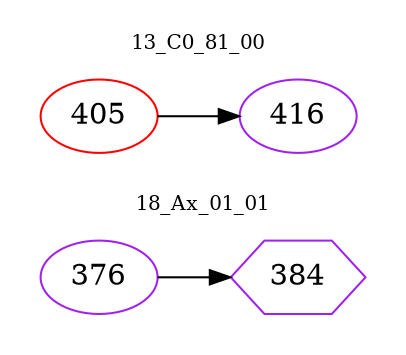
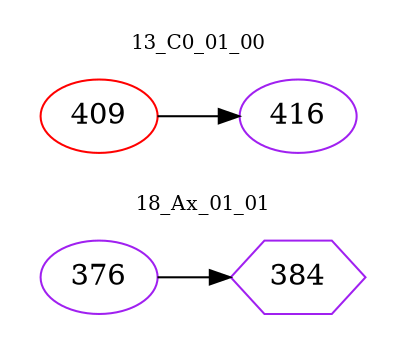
cluster "13_C0_81_00": label "13_C0_81_00" -> "13_C0_01_00"
node "405": label "405" -> "409"
